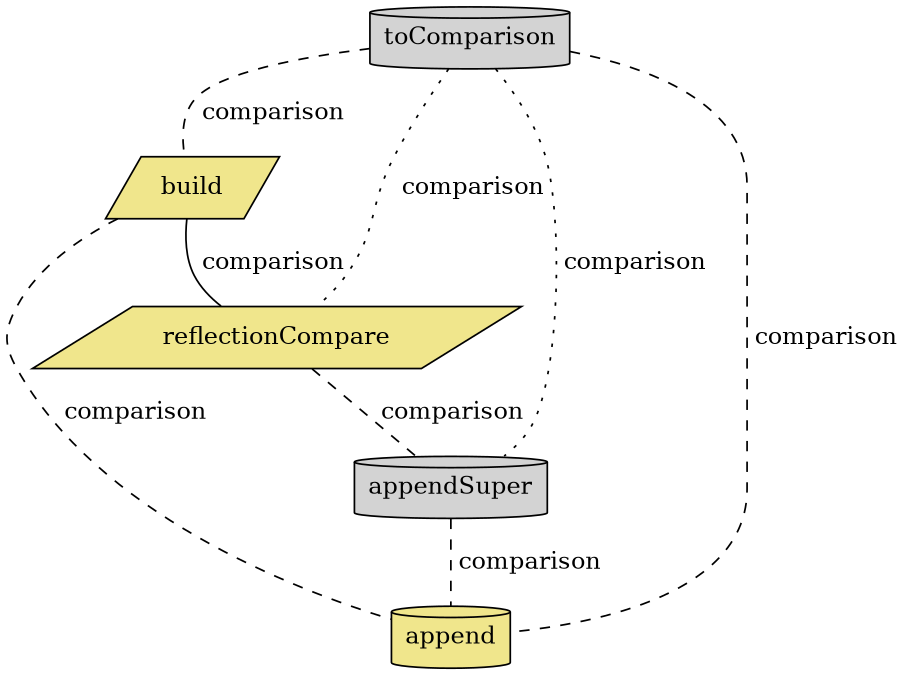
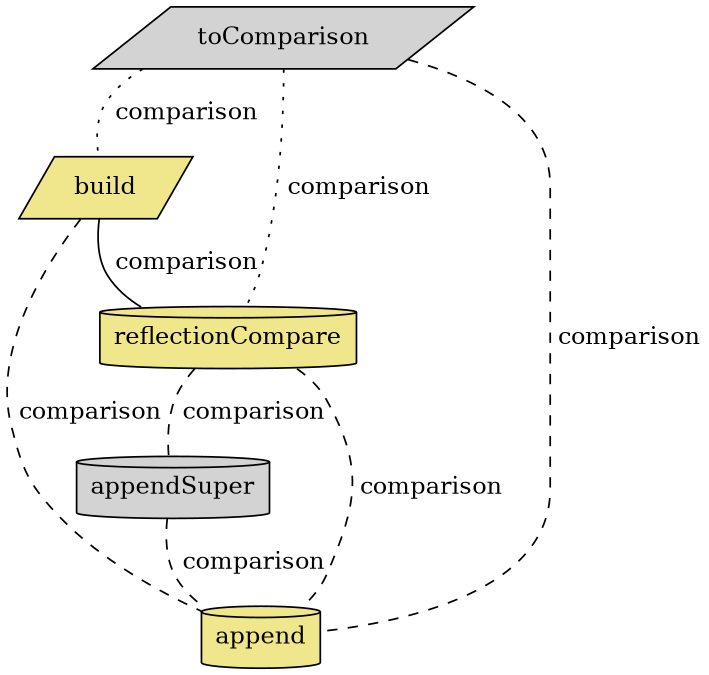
node "toComparison": shape cylinder -> parallelogram
edge "toComparison" -- "build": style dashed -> dotted
edge "toComparison" -- "appendSuper": removed, label "comparison"
node "reflectionCompare": shape parallelogram -> cylinder
edge "reflectionCompare" -- "append": added, label "comparison"
